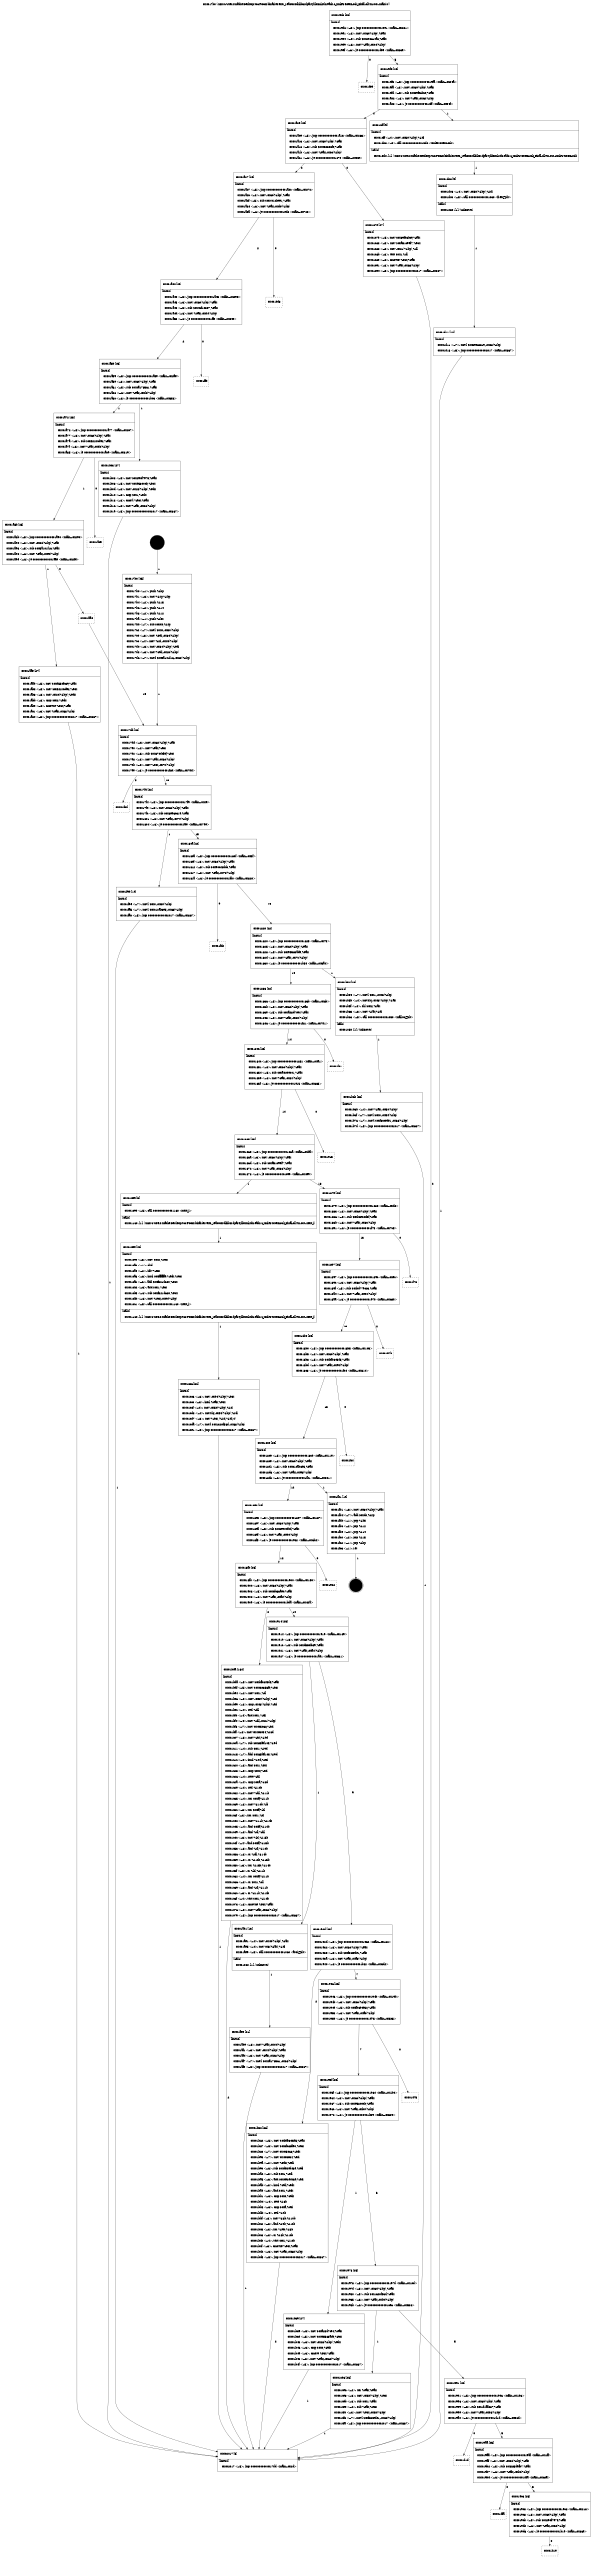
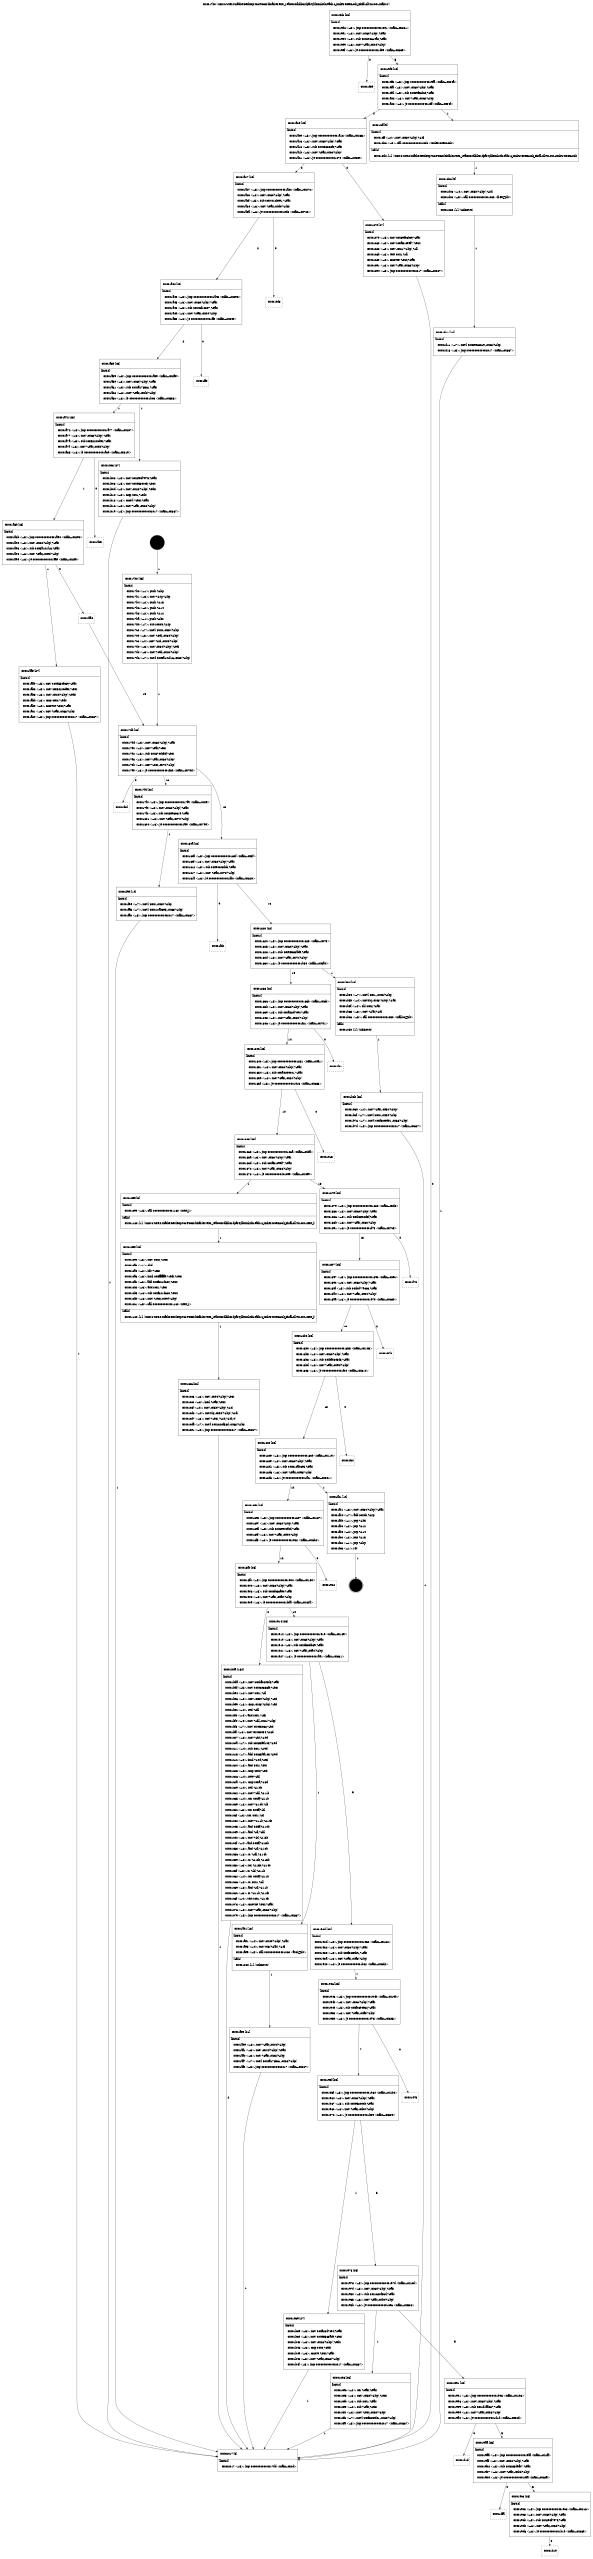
edge "0x4017f4 [22]" -> "0x40180a [22]": now "0x4017dd [23]" -> "0x40180a [22]"
node "0x401b82 [88]": removed
